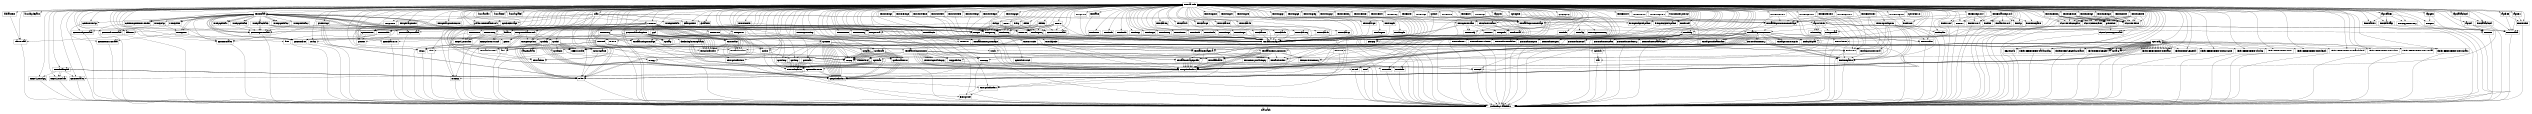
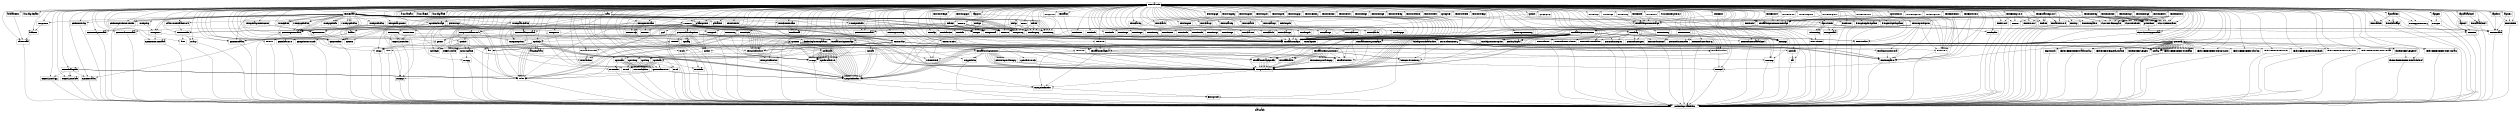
node "test_double_eq": added
node "test_char_gt": added
edge "opt_verify" -> "X509_VERIFY_PARAM_set_auth_level": now "X509_PURPOSE_get_id" -> "X509_VERIFY_PARAM_set_auth_level"
